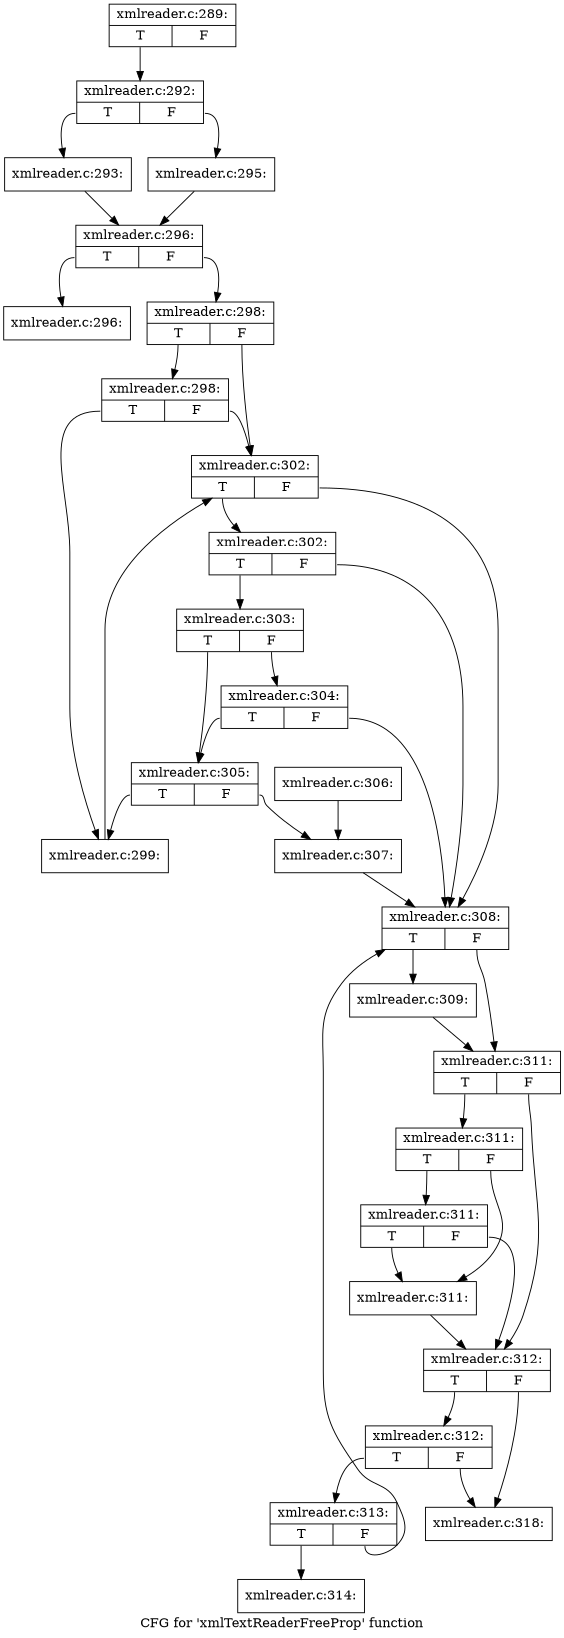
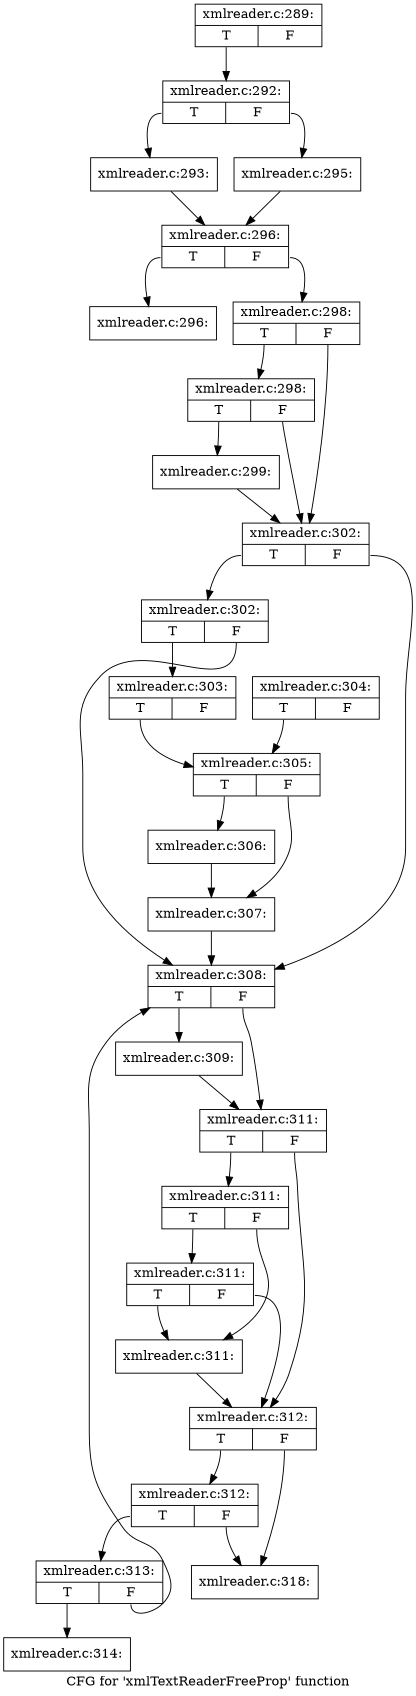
edge "xmlreader.c:303:" -> "xmlreader.c:304:": removed
edge "xmlreader.c:304:" -> "xmlreader.c:308:": removed
edge "xmlreader.c:305:" -> "xmlreader.c:299:": now "xmlreader.c:305:" -> "xmlreader.c:306:"
